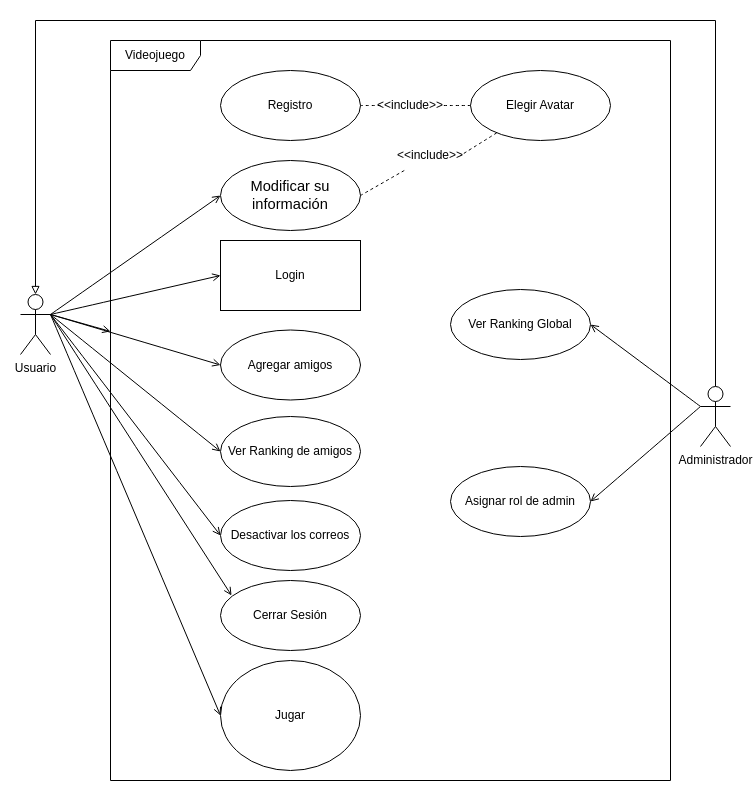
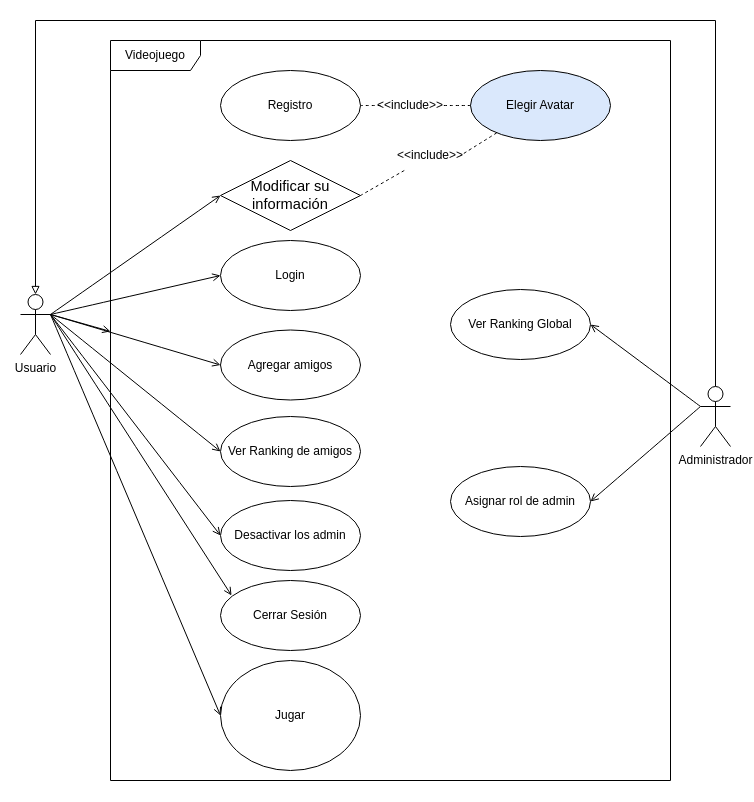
node "Elegir Avatar": fillcolor #ffffff -> #dae8fc
node "Modificar su información": shape ellipse -> diamond
node "Login": shape rectangle -> ellipse
node "Desactivar los correos": label "Desactivar los correos" -> "Desactivar los admin"
